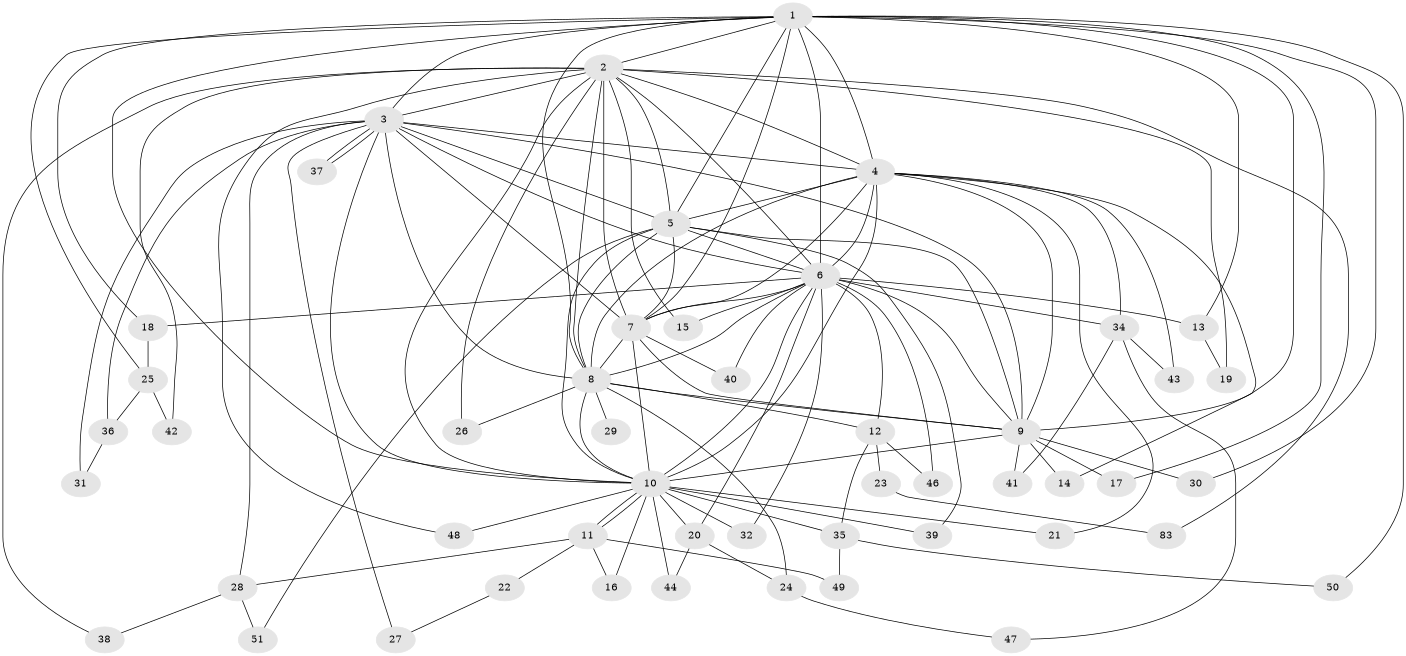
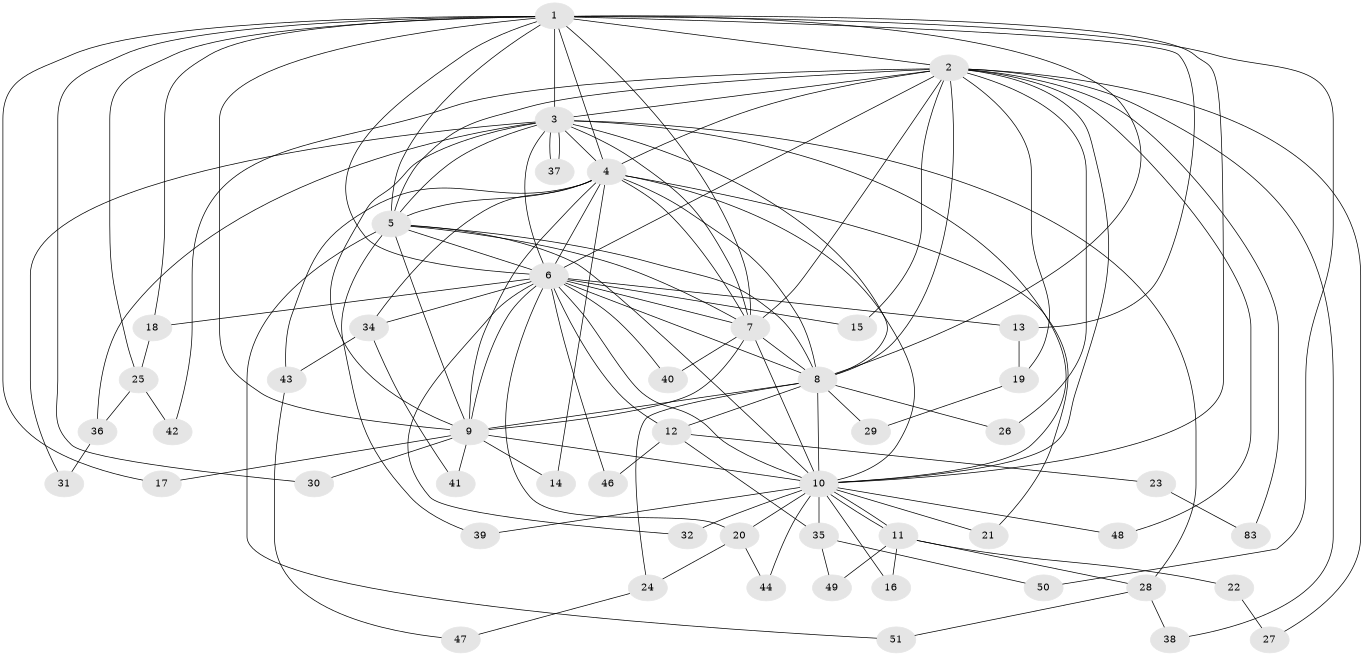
edge "3" -- "27": now "2" -- "27"
edge "19" -- "29": added
edge "34" -- "47": now "43" -- "47"
